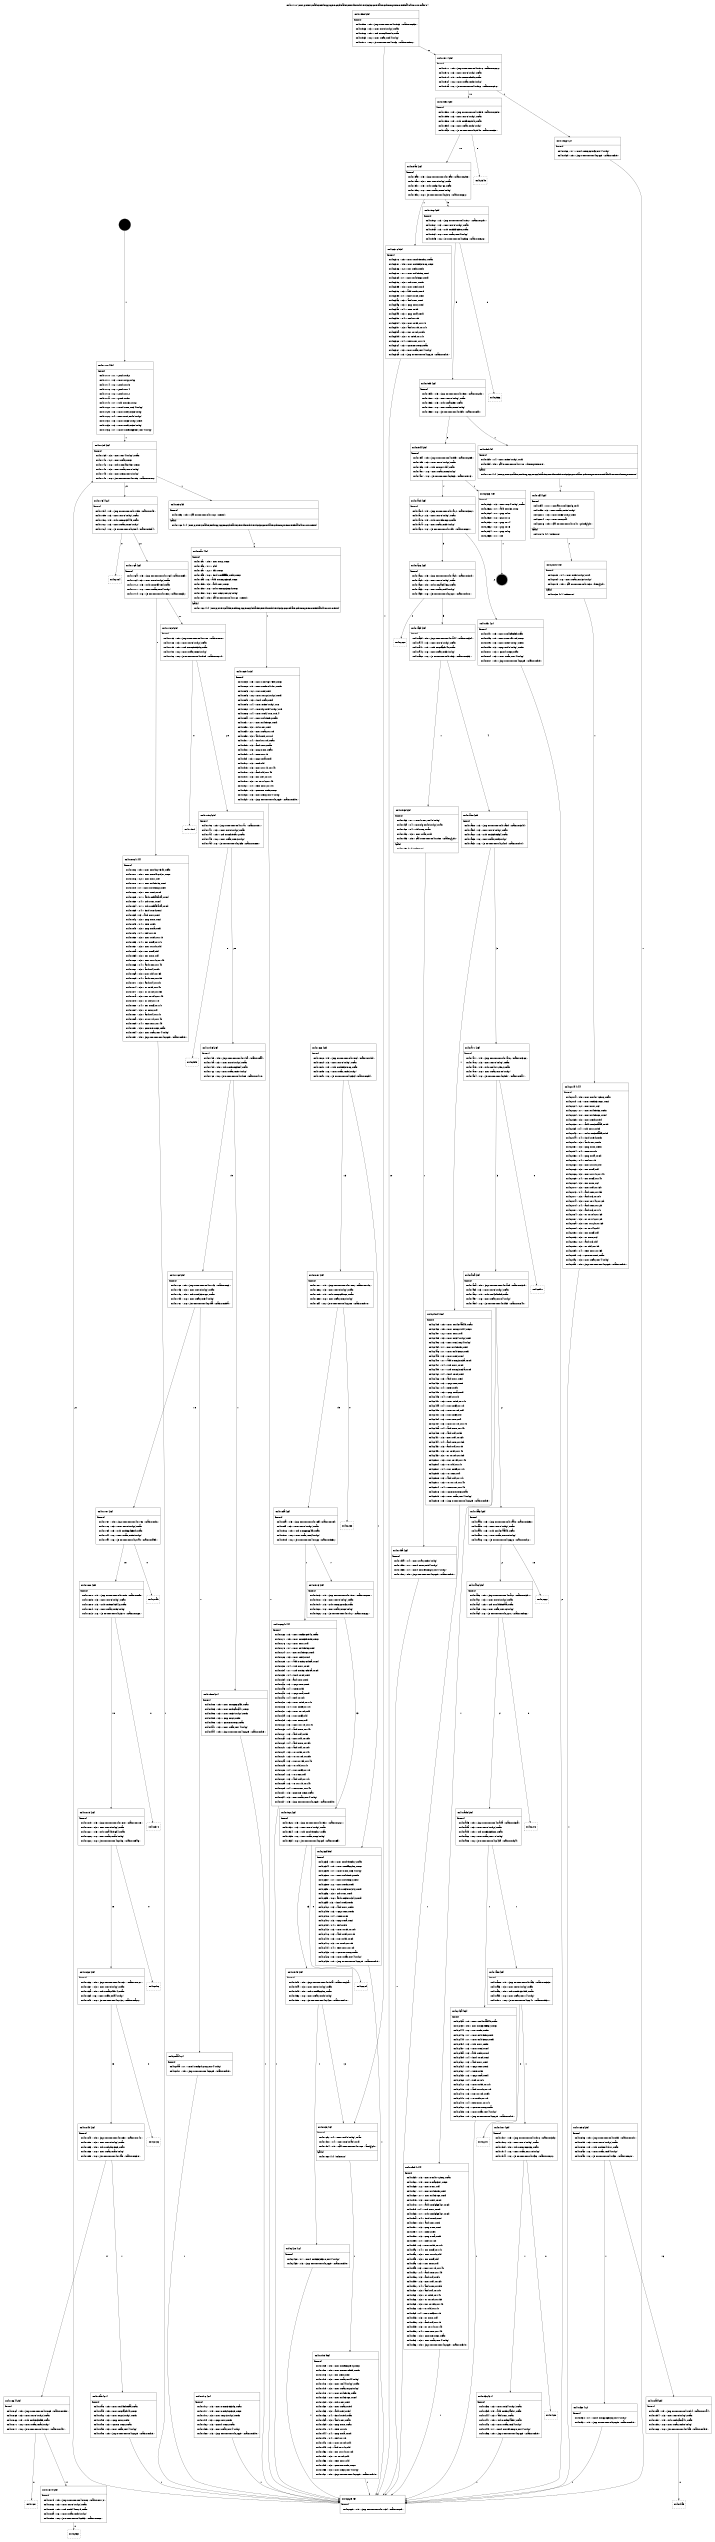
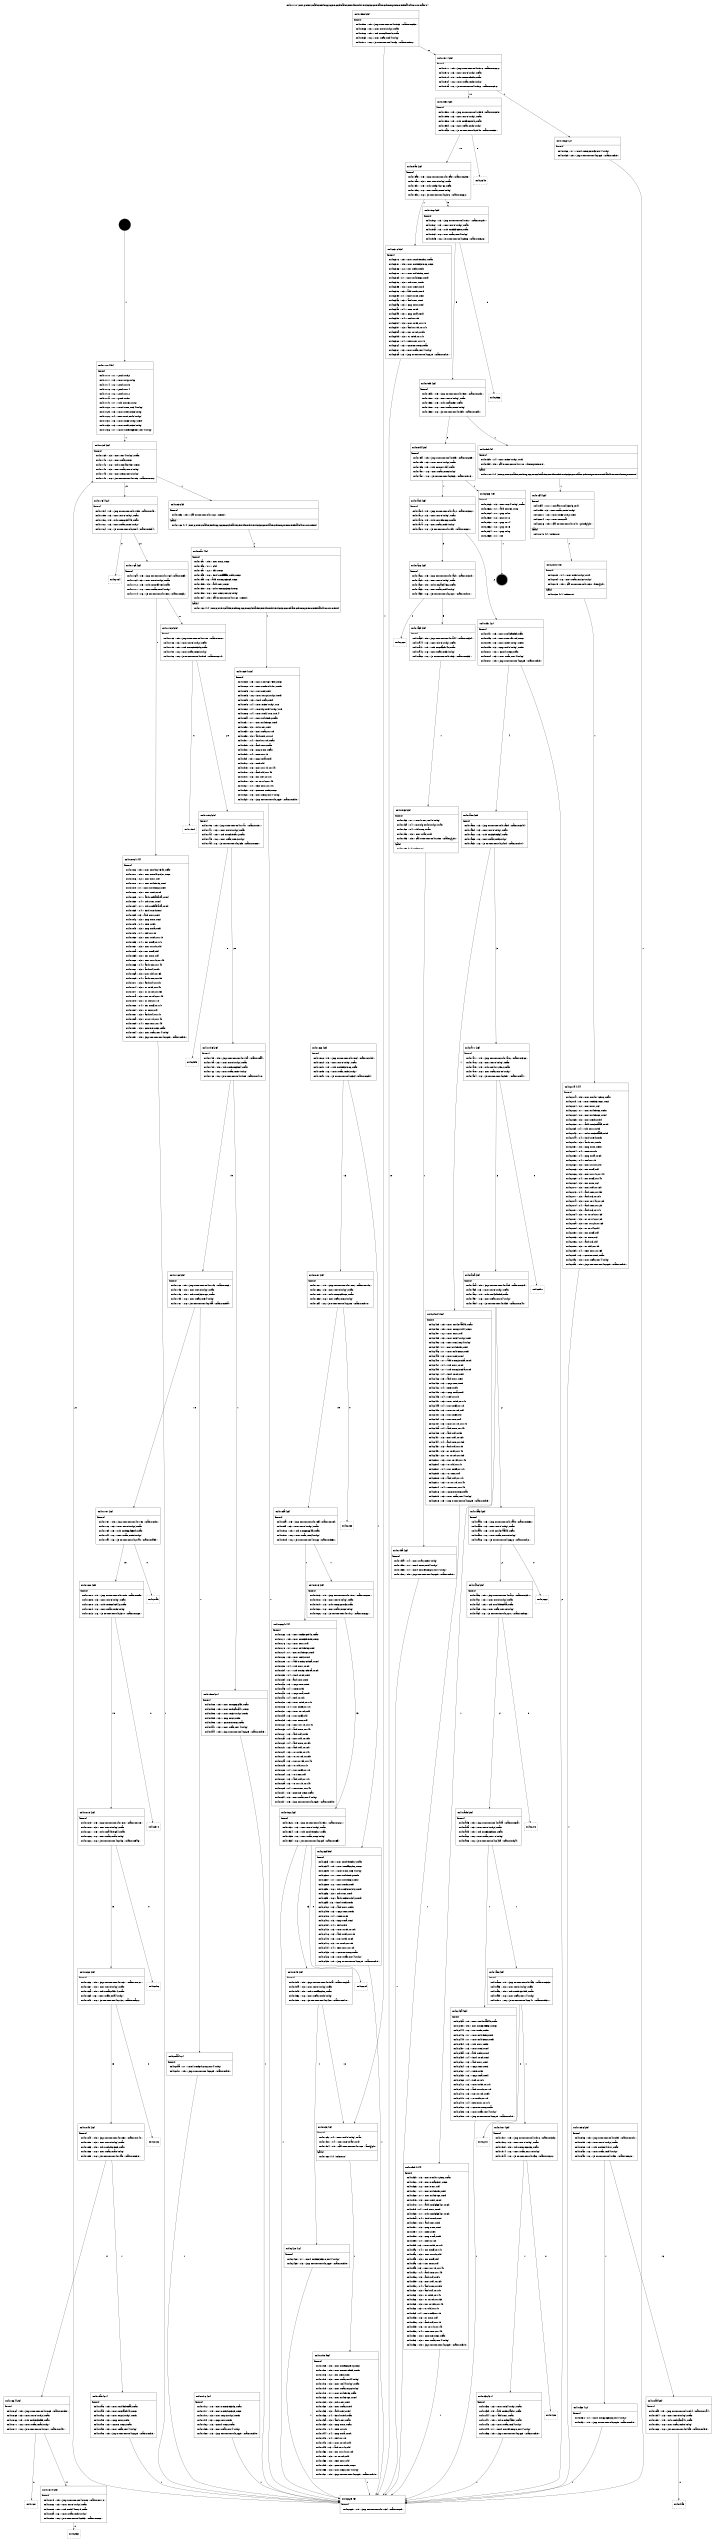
edge "0x401a3f [25]" -> "0x401a58 [25]": now "0x401df1 [27]" -> "0x401a58 [25]"
edge "0x401aa3 [25]" -> "0x402622": label " 18" -> " 0"
edge "0x401c6c [144]" -> "0x402629 [5]": now "0x40192c [25]" -> "0x402629 [5]"
